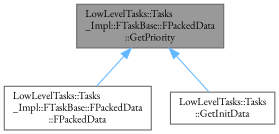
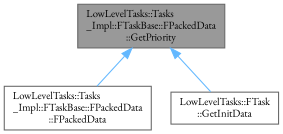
node "LowLevelTasks::Tasks ::GetInitData": label "LowLevelTasks::Tasks ::GetInitData" -> "LowLevelTasks::FTask ::GetInitData"
